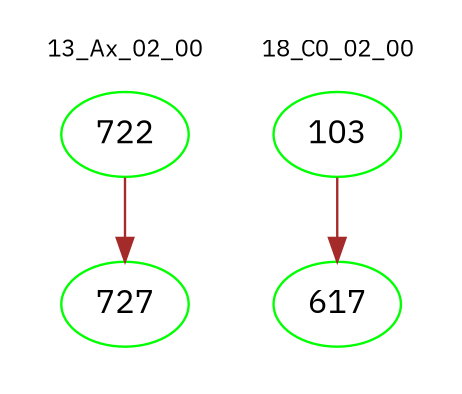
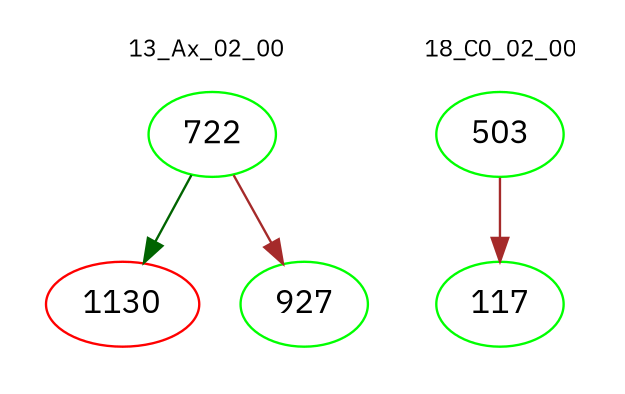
node "103": label "103" -> "503"
node "1130": added
node "727": label "727" -> "927"
node "617": label "617" -> "117"
